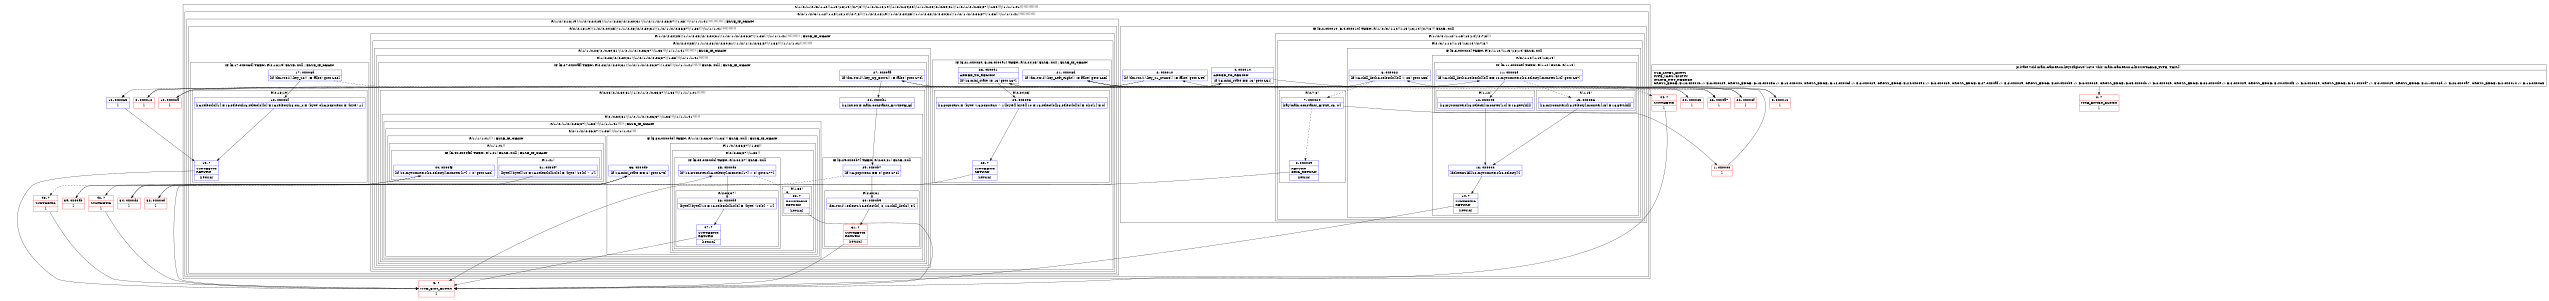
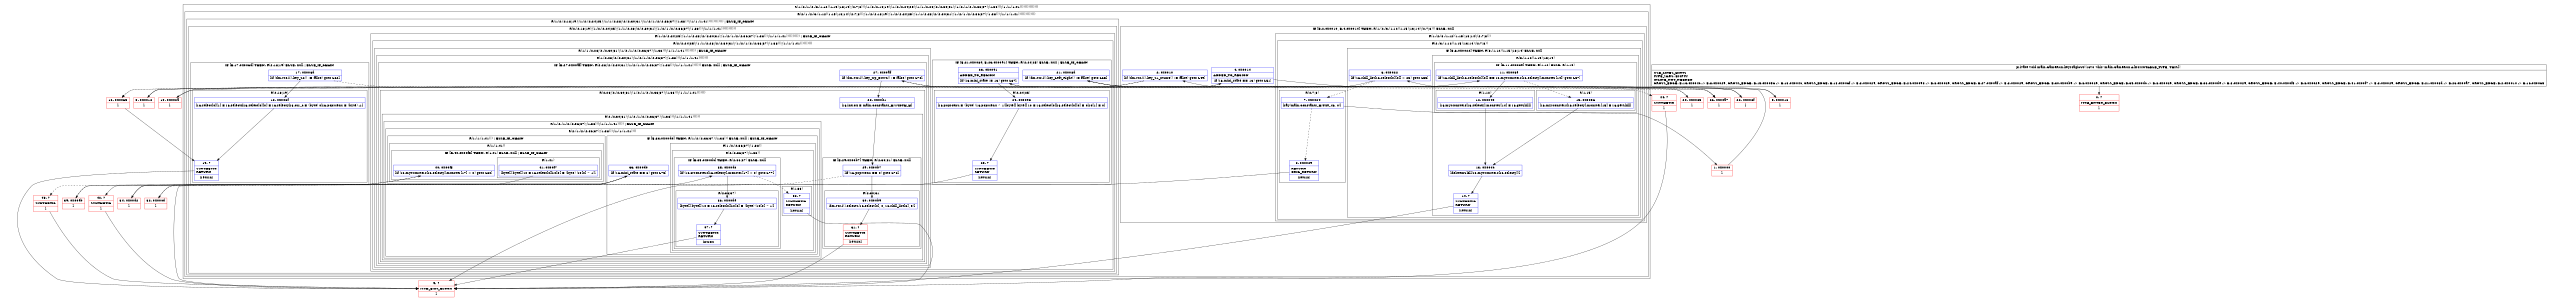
node "16: 0x0065": color blue -> red
node "38: ?": text "IMMUTABLE" -> "SYNTHETIC"
node "37: ?": text "lreturnl" -> "introX"
